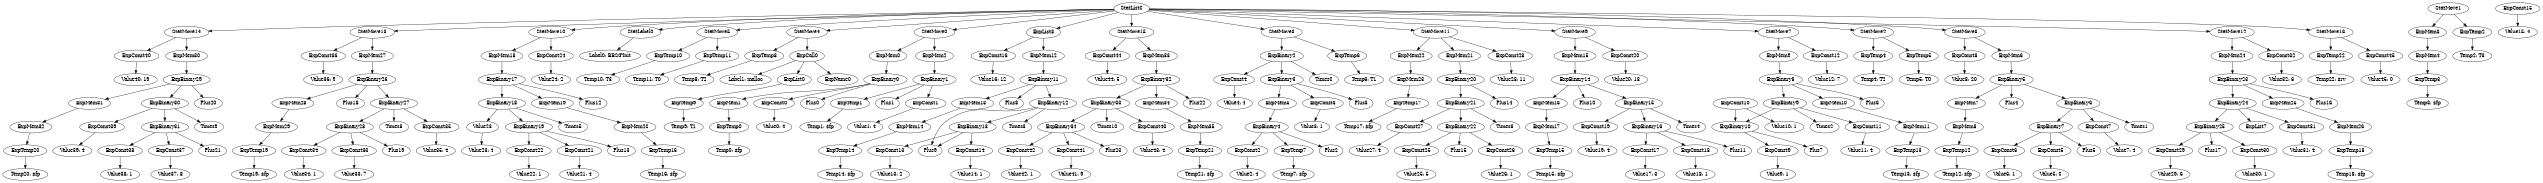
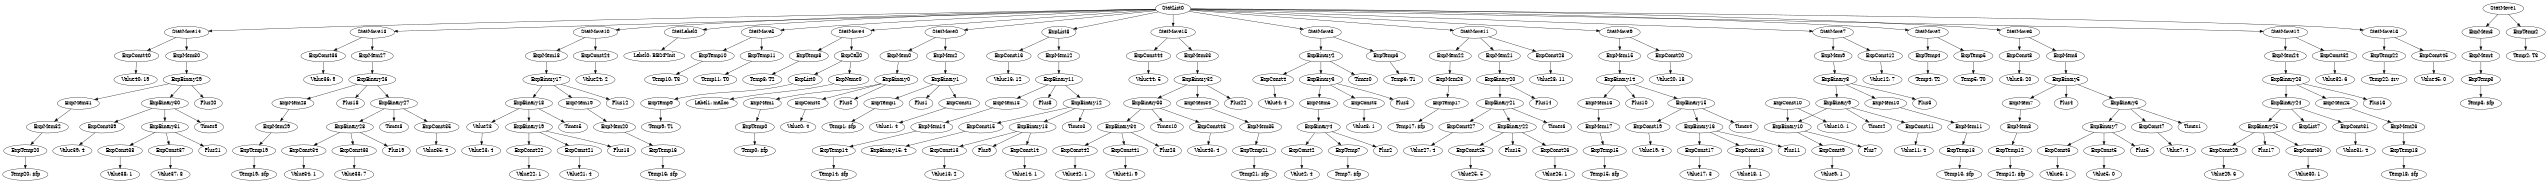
node "Value15: 4": label "Value15: 4" -> "ExpBinary15: 4"
edge "ExpCall0" -> "Label1: malloc": now "ExpName0" -> "Label1: malloc"
edge "ExpBinary12" -> "Plus9": now "ExpBinary12" -> "ExpConst15"
